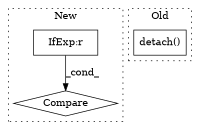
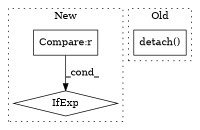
node "IfExp:r": label "IfExp:r" -> "Compare:r"
node "Compare": label "Compare" -> "IfExp"
